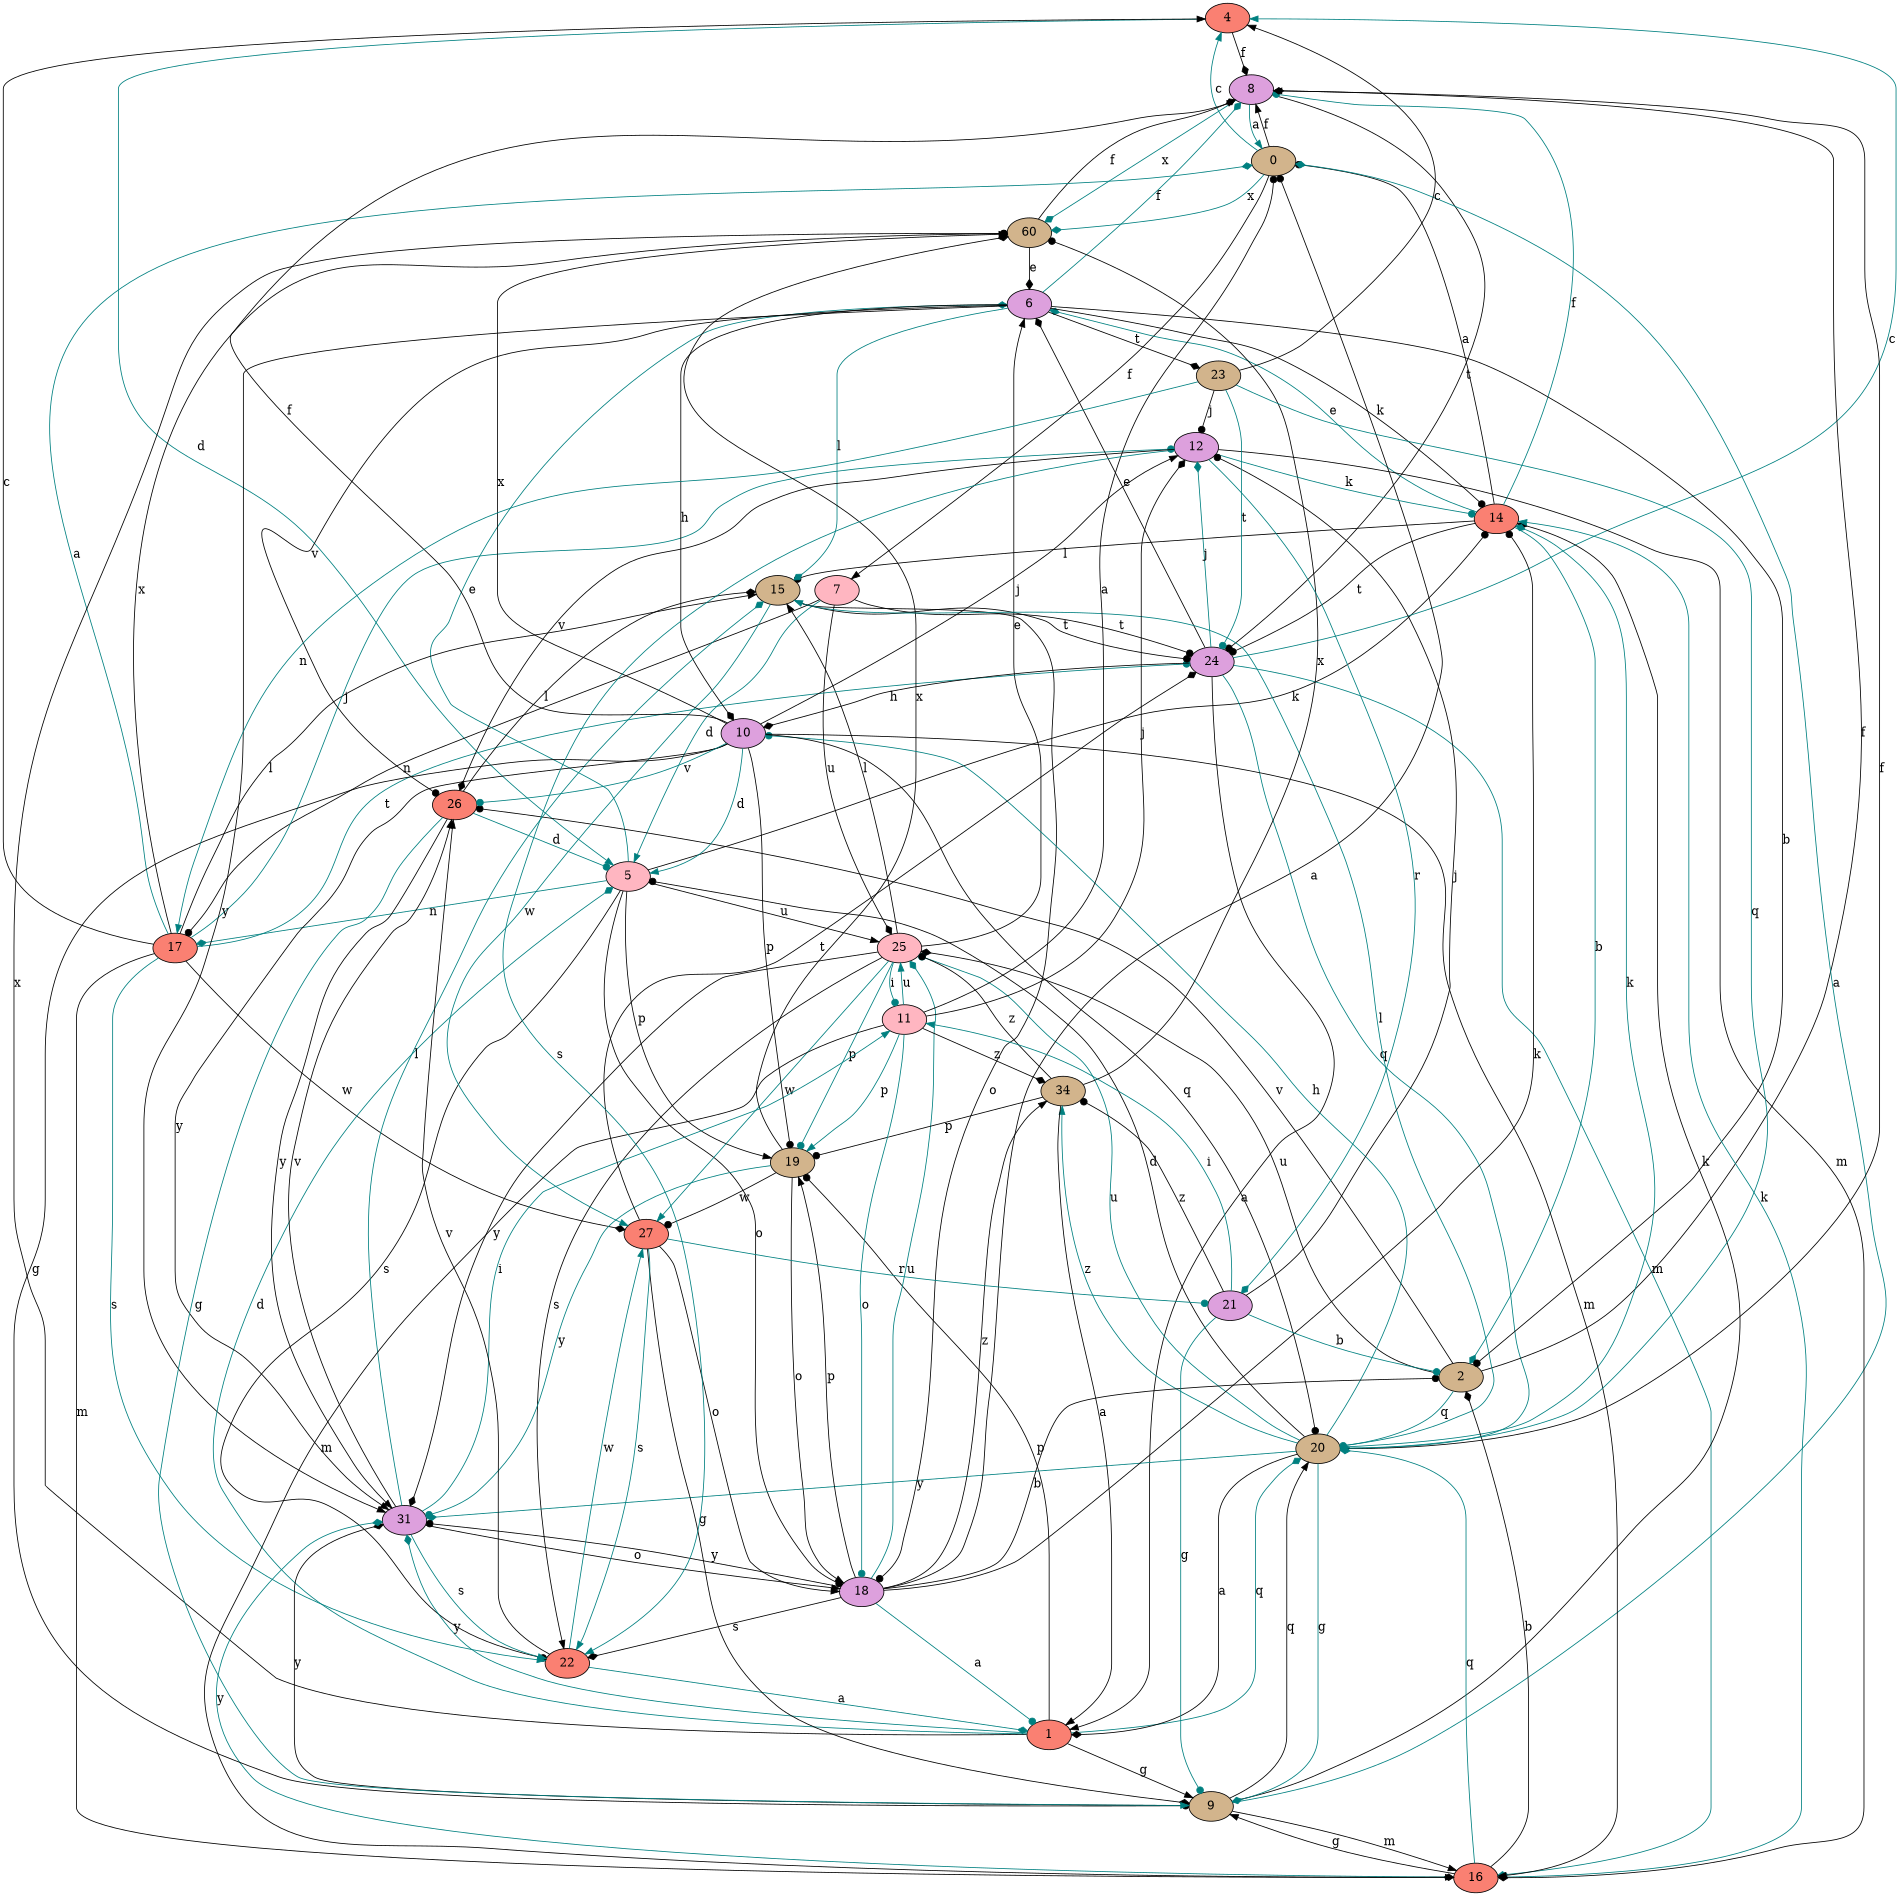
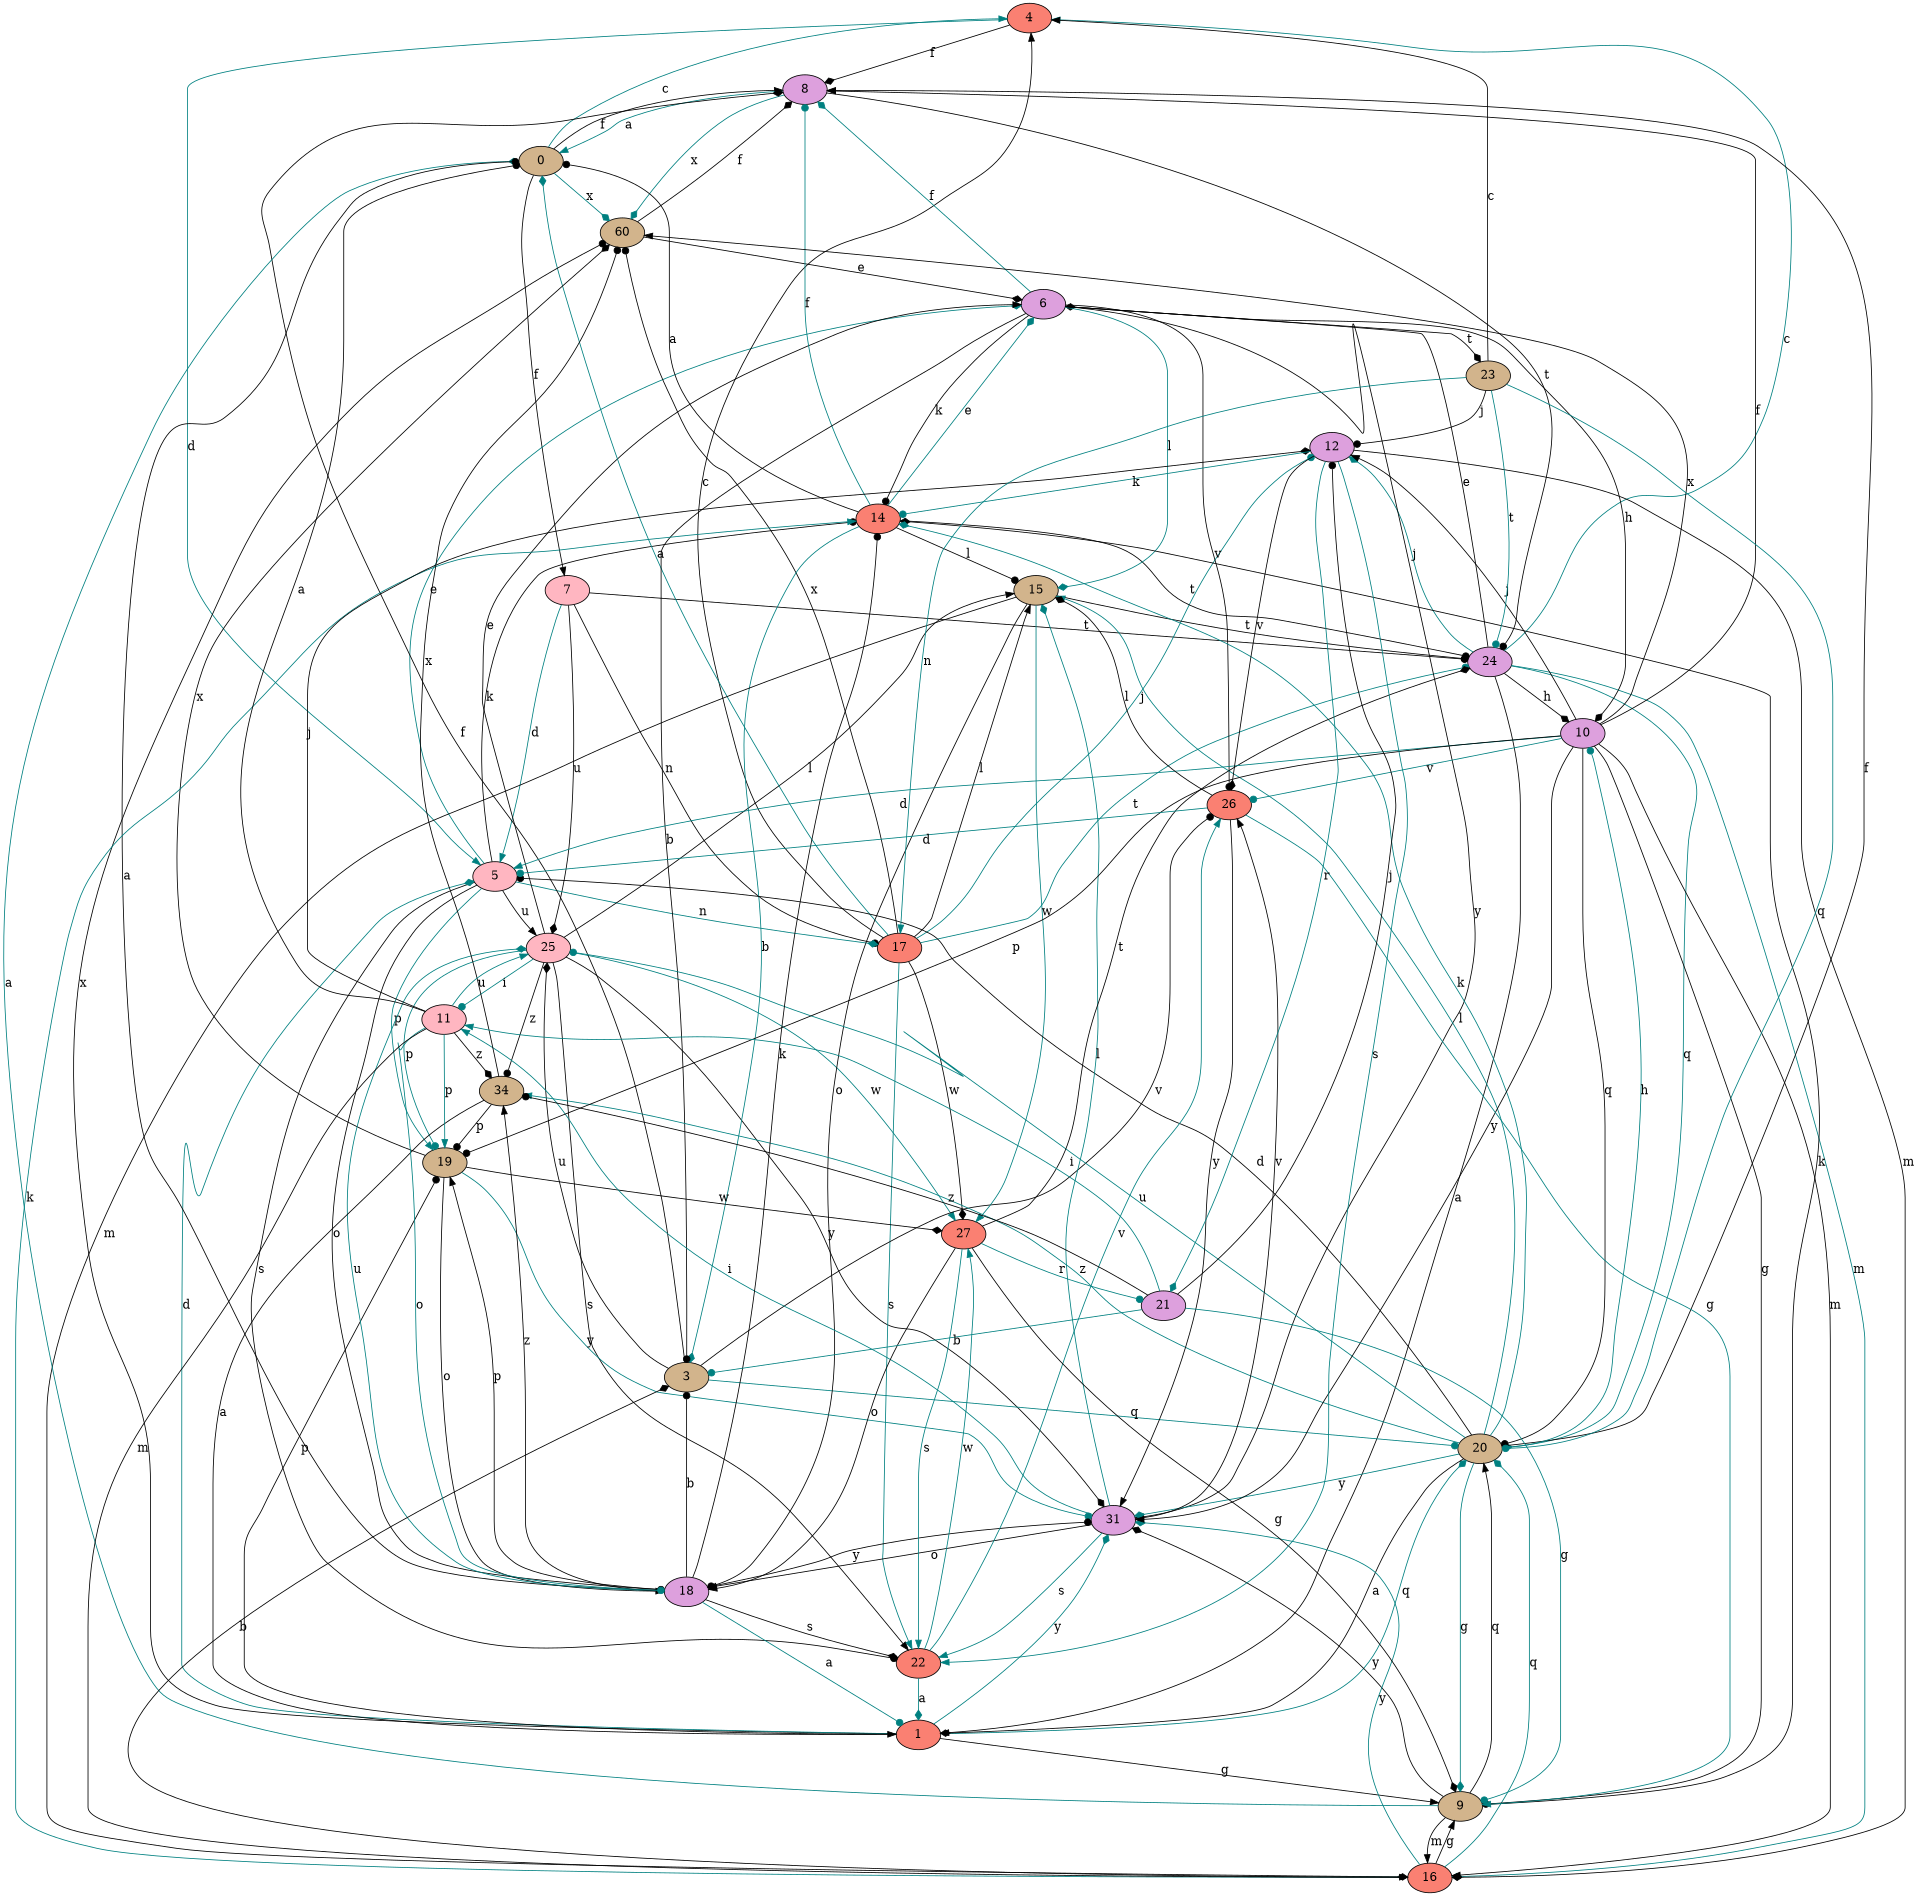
edge "34" -> "25": reversed
edge "5" -> "19": color black -> teal
edge "19" -> "27": arrowhead dot -> diamond
edge "22" -> "26": color black -> teal
node "2": label "2" -> "3"
edge "17" -> "16": now "15" -> "16"
